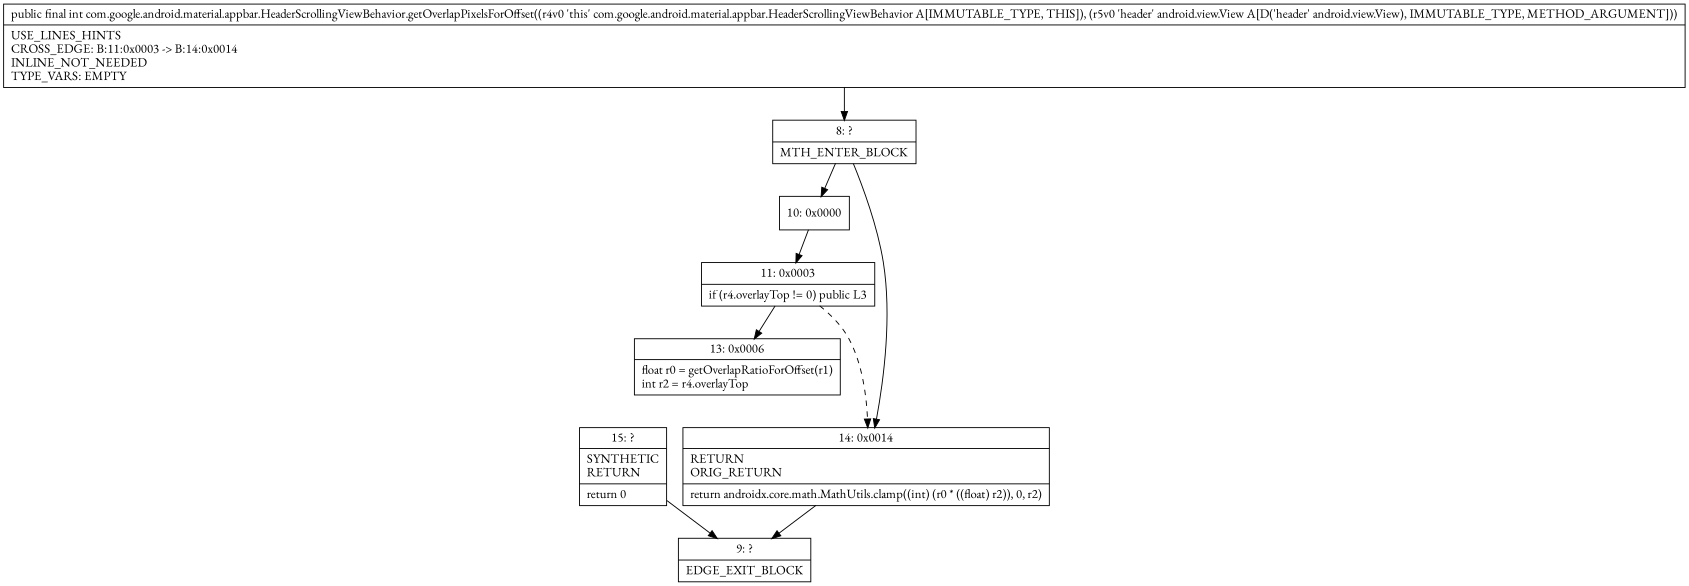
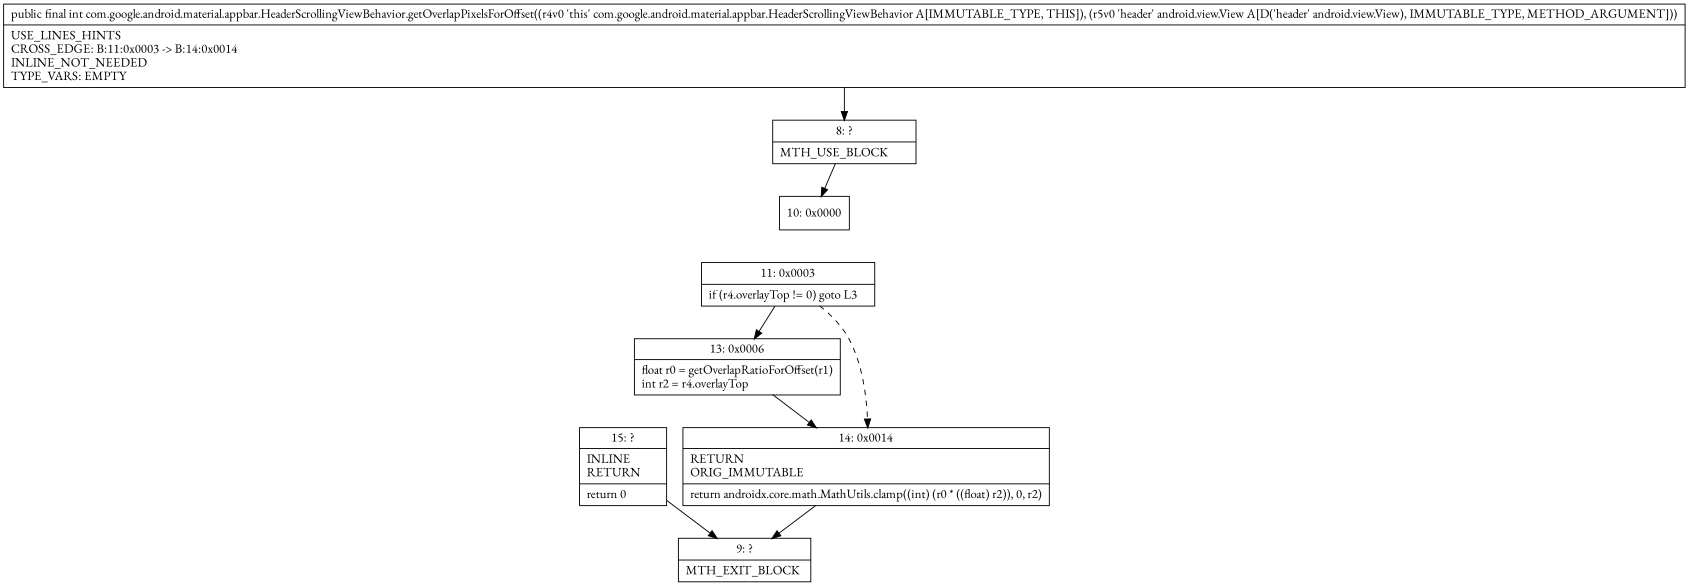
node "8: ?": text "MTH_ENTER_BLOCK" -> "MTH_USE_BLOCK"
edge "10: 0x0000" -> "11: 0x0003": removed
edge "8: ?" -> "14: 0x0014": now "13: 0x0006" -> "14: 0x0014"
node "11: 0x0003": text "if (r4.overlayTop != 0) public L3" -> "if (r4.overlayTop != 0) goto L3"
node "15: ?": text "SYNTHETIC" -> "INLINE"
node "14: 0x0014": text "ORIG_RETURN" -> "ORIG_IMMUTABLE"
node "9: ?": text "EDGE_EXIT_BLOCK" -> "MTH_EXIT_BLOCK"
